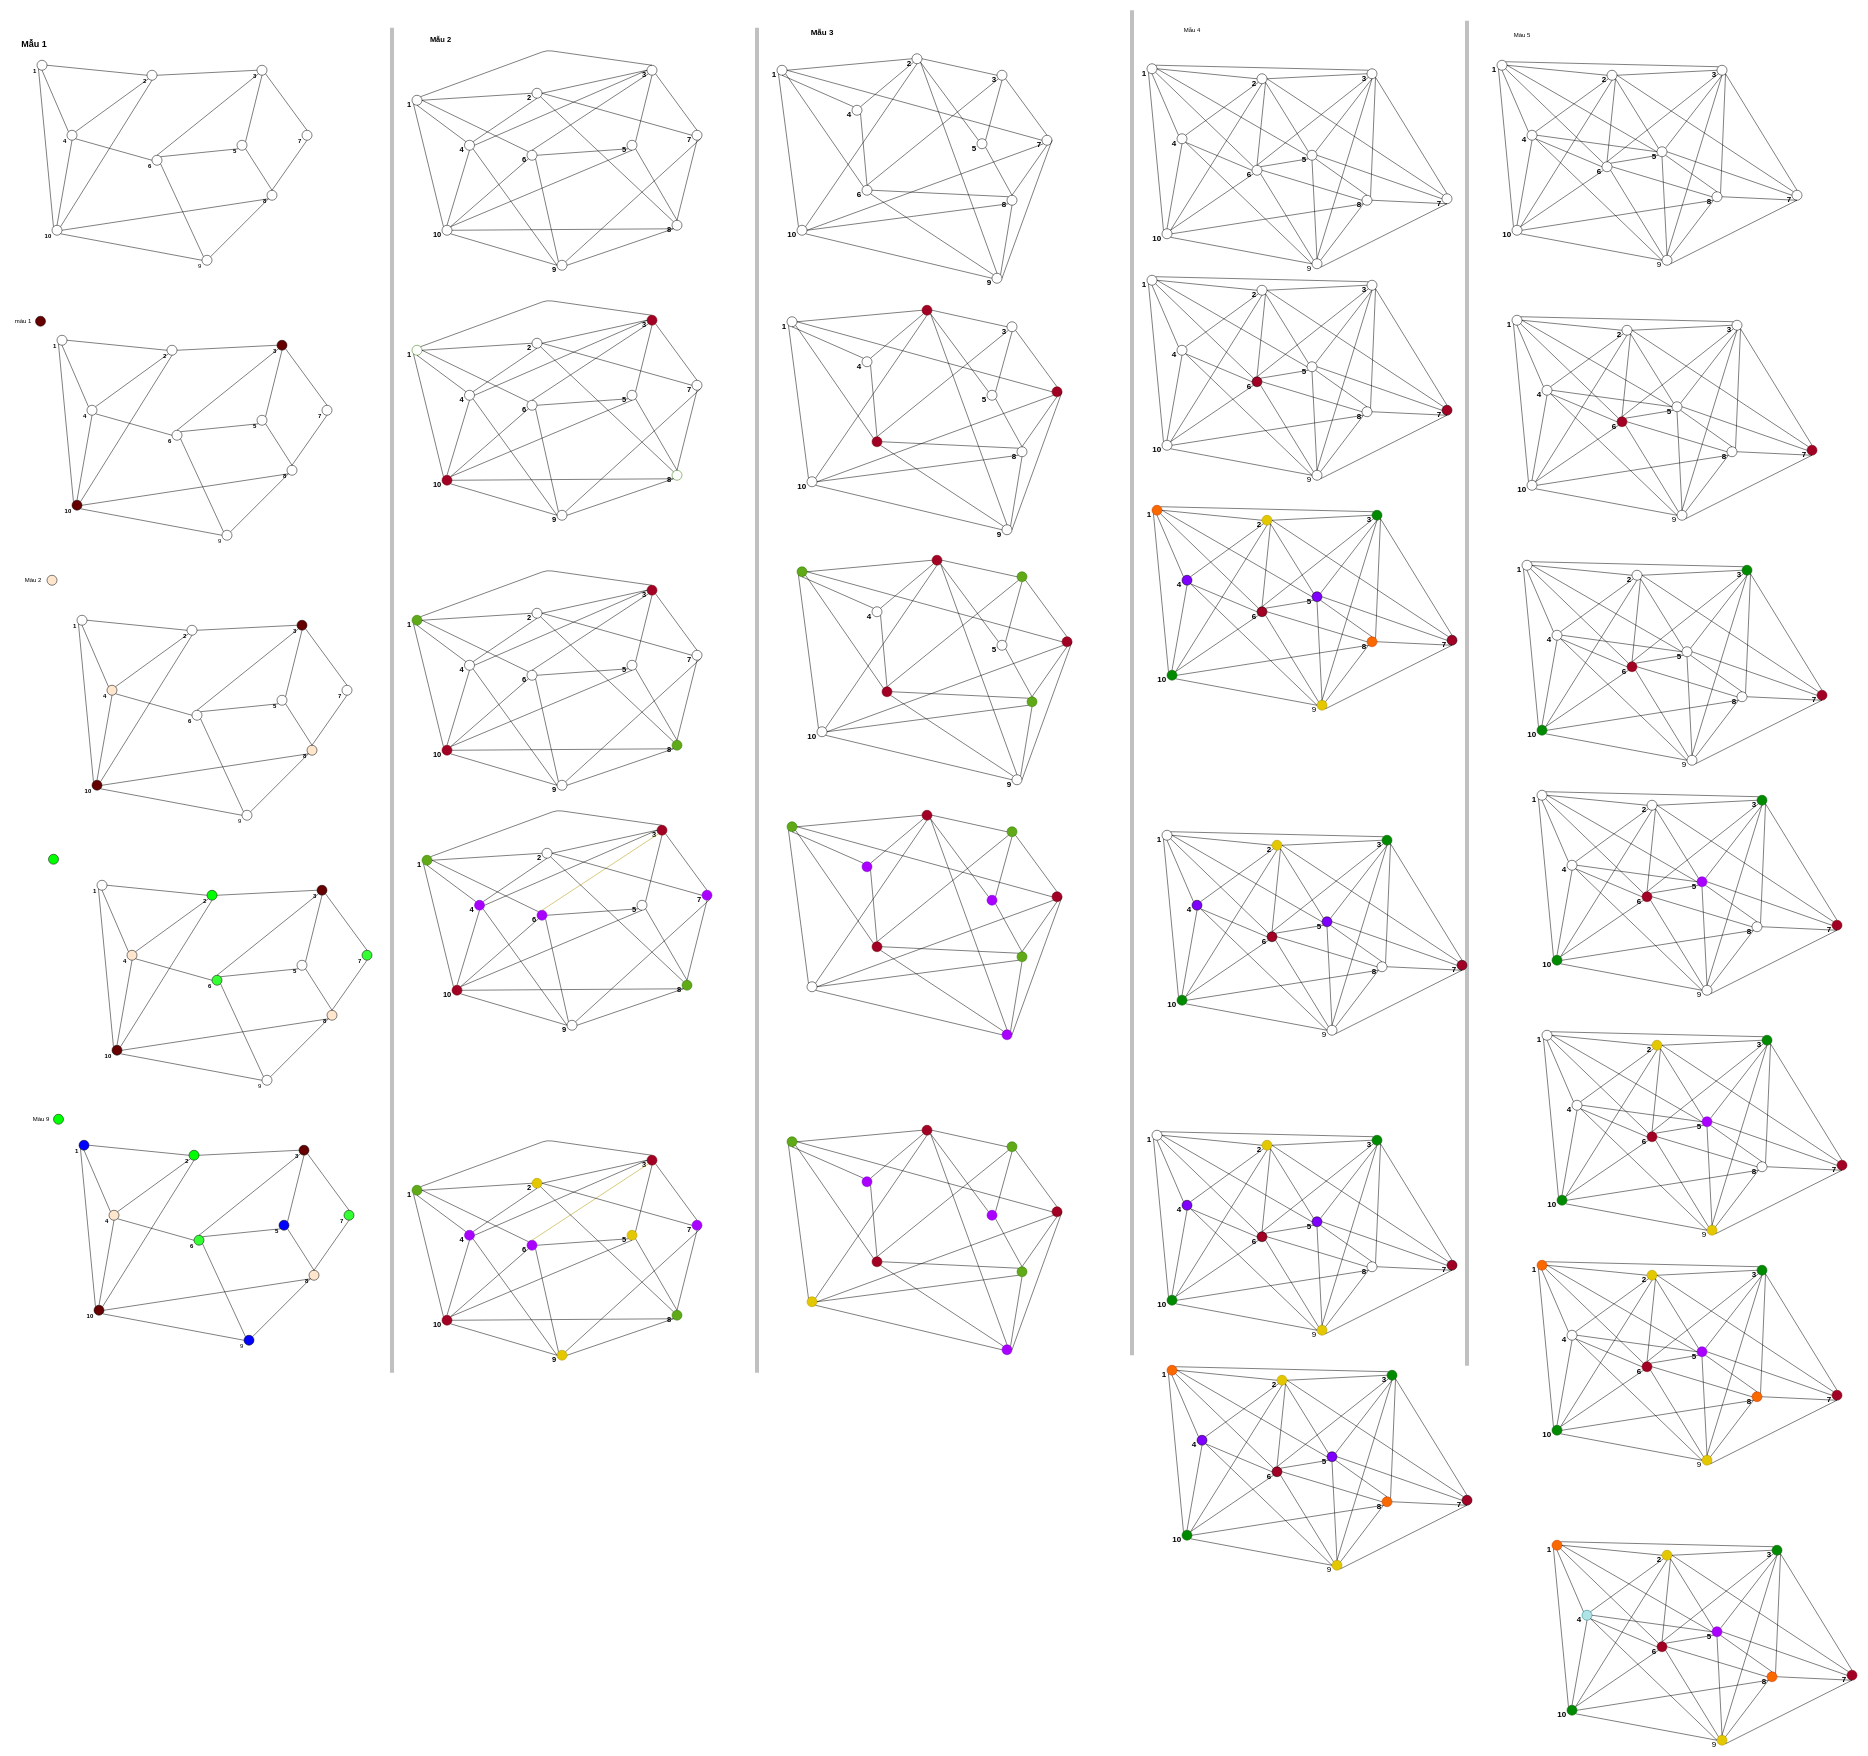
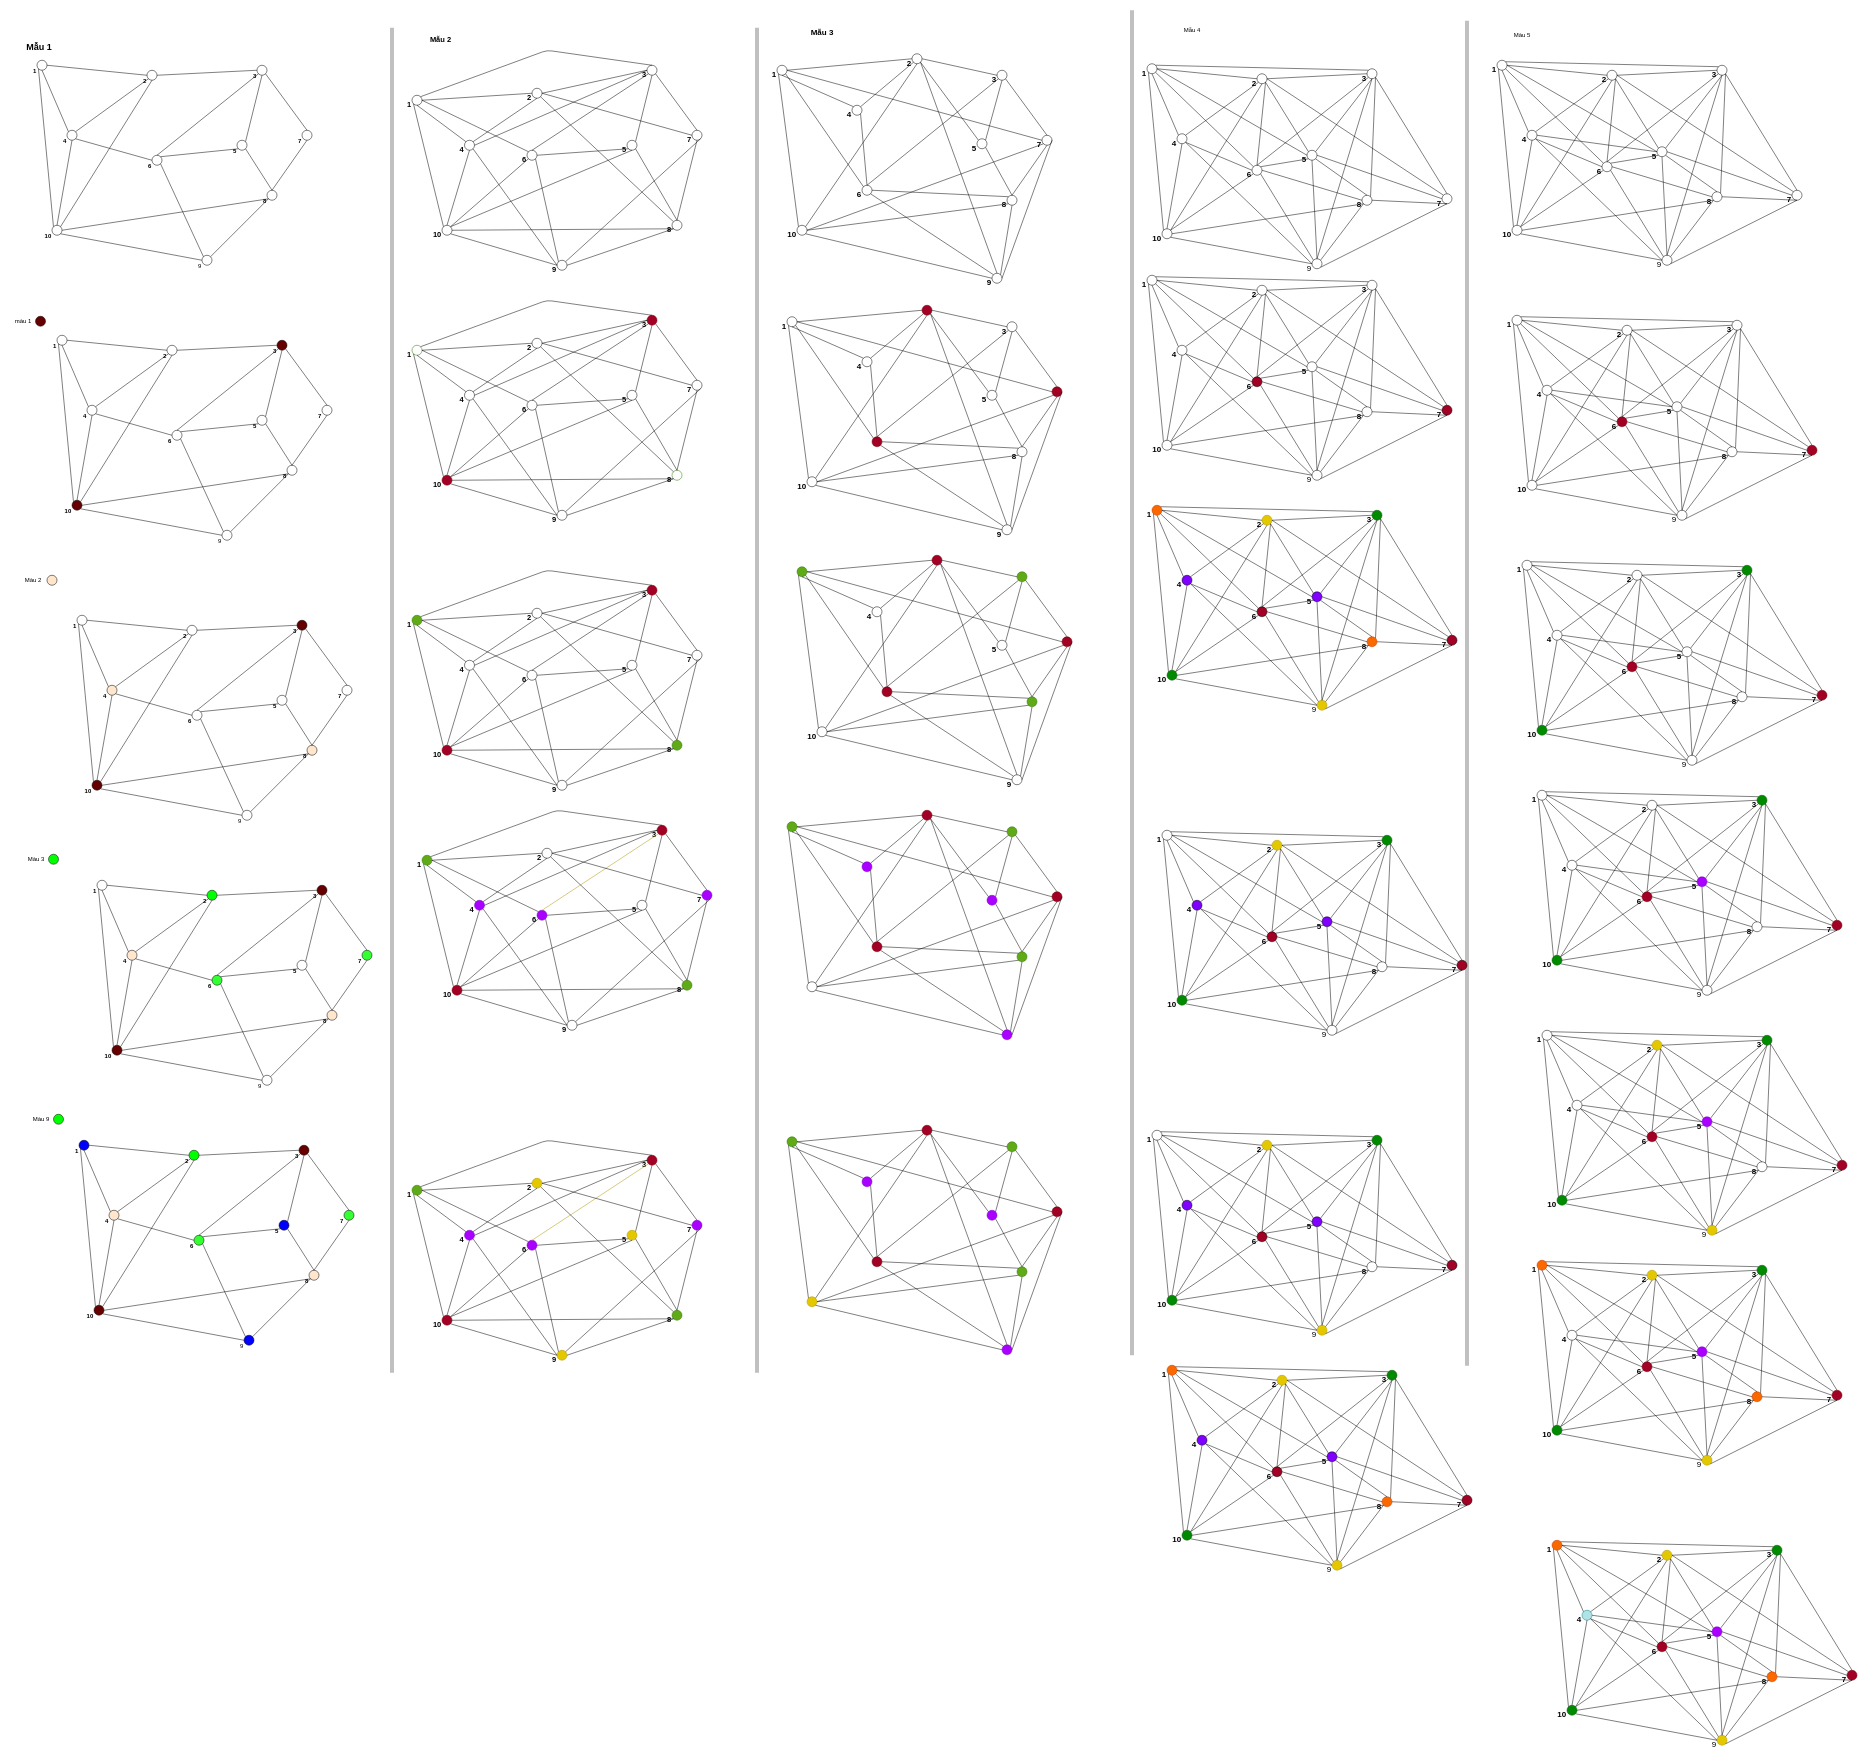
node "Mẫu 1": moved (34, 44) -> (39, 47)
node "Màu 3": added
